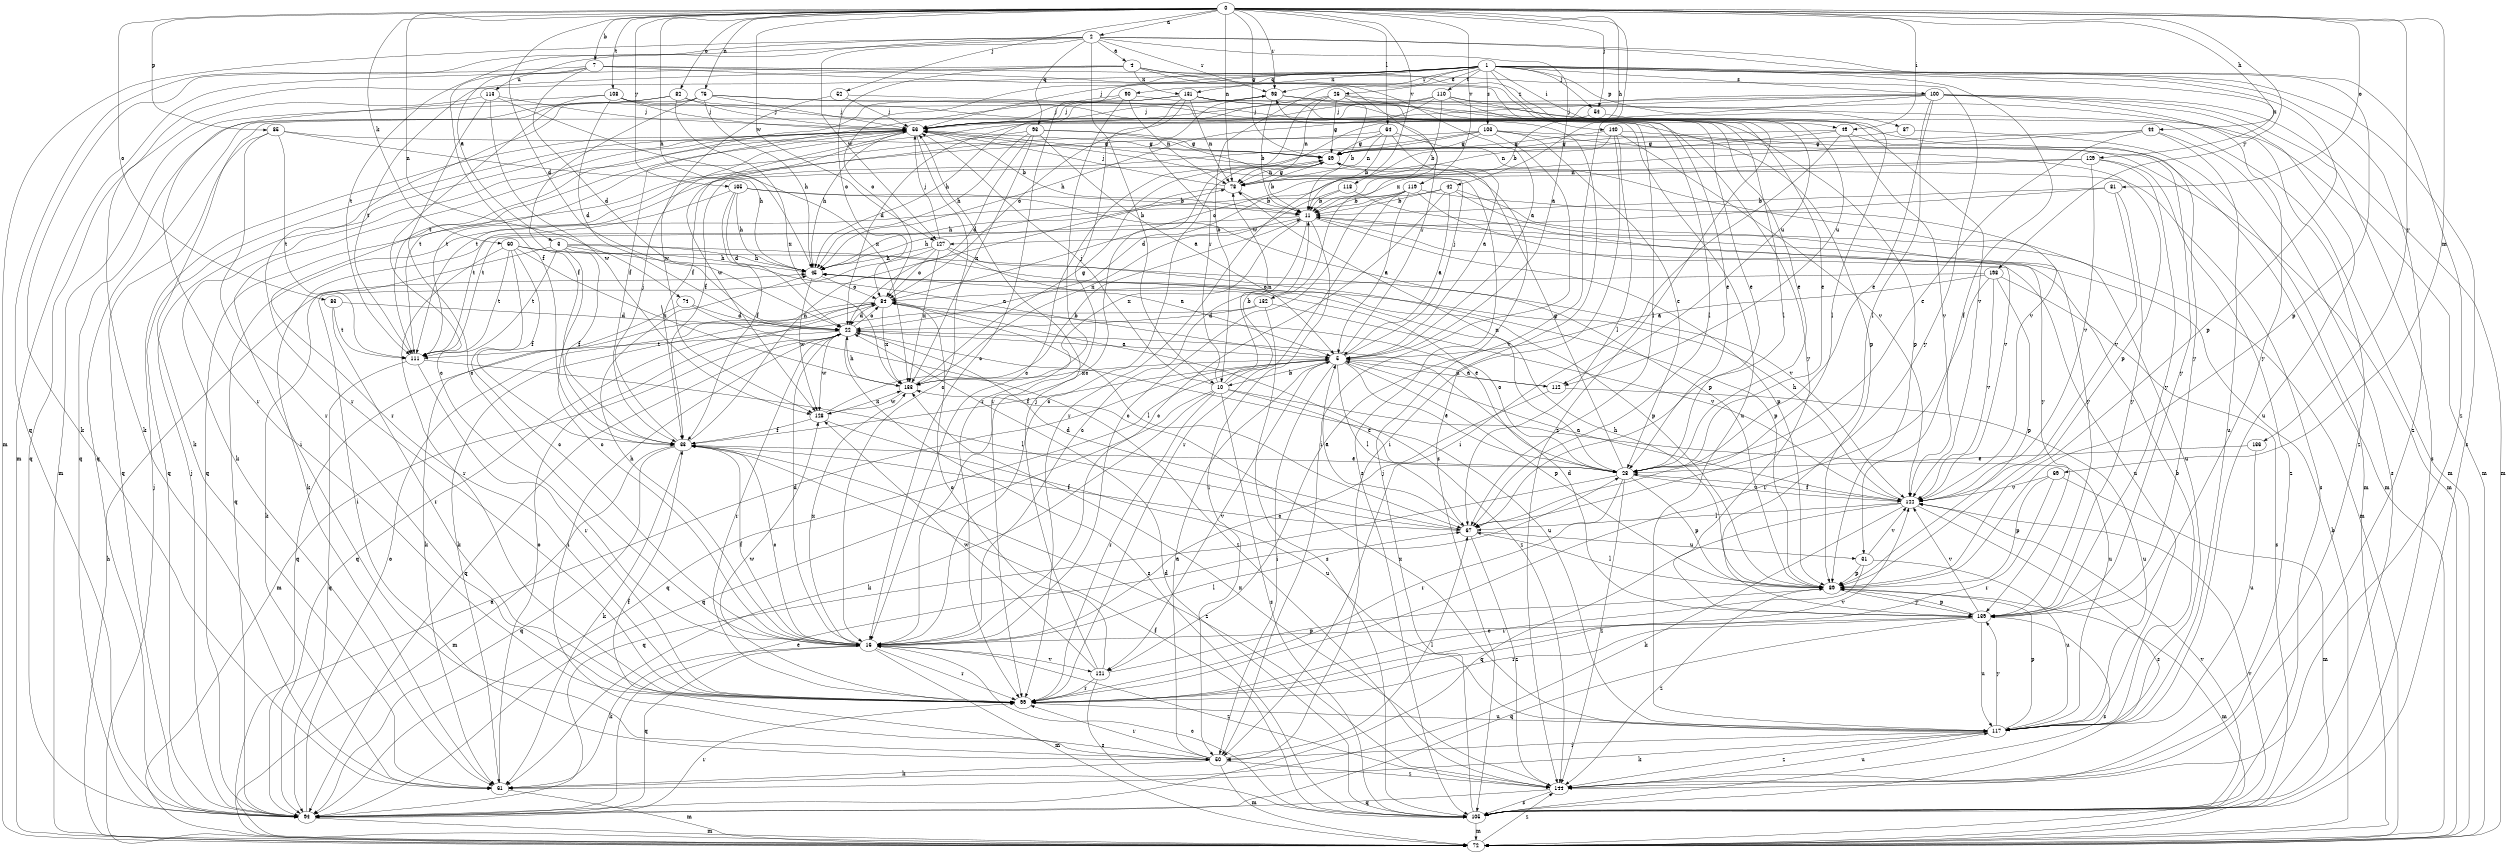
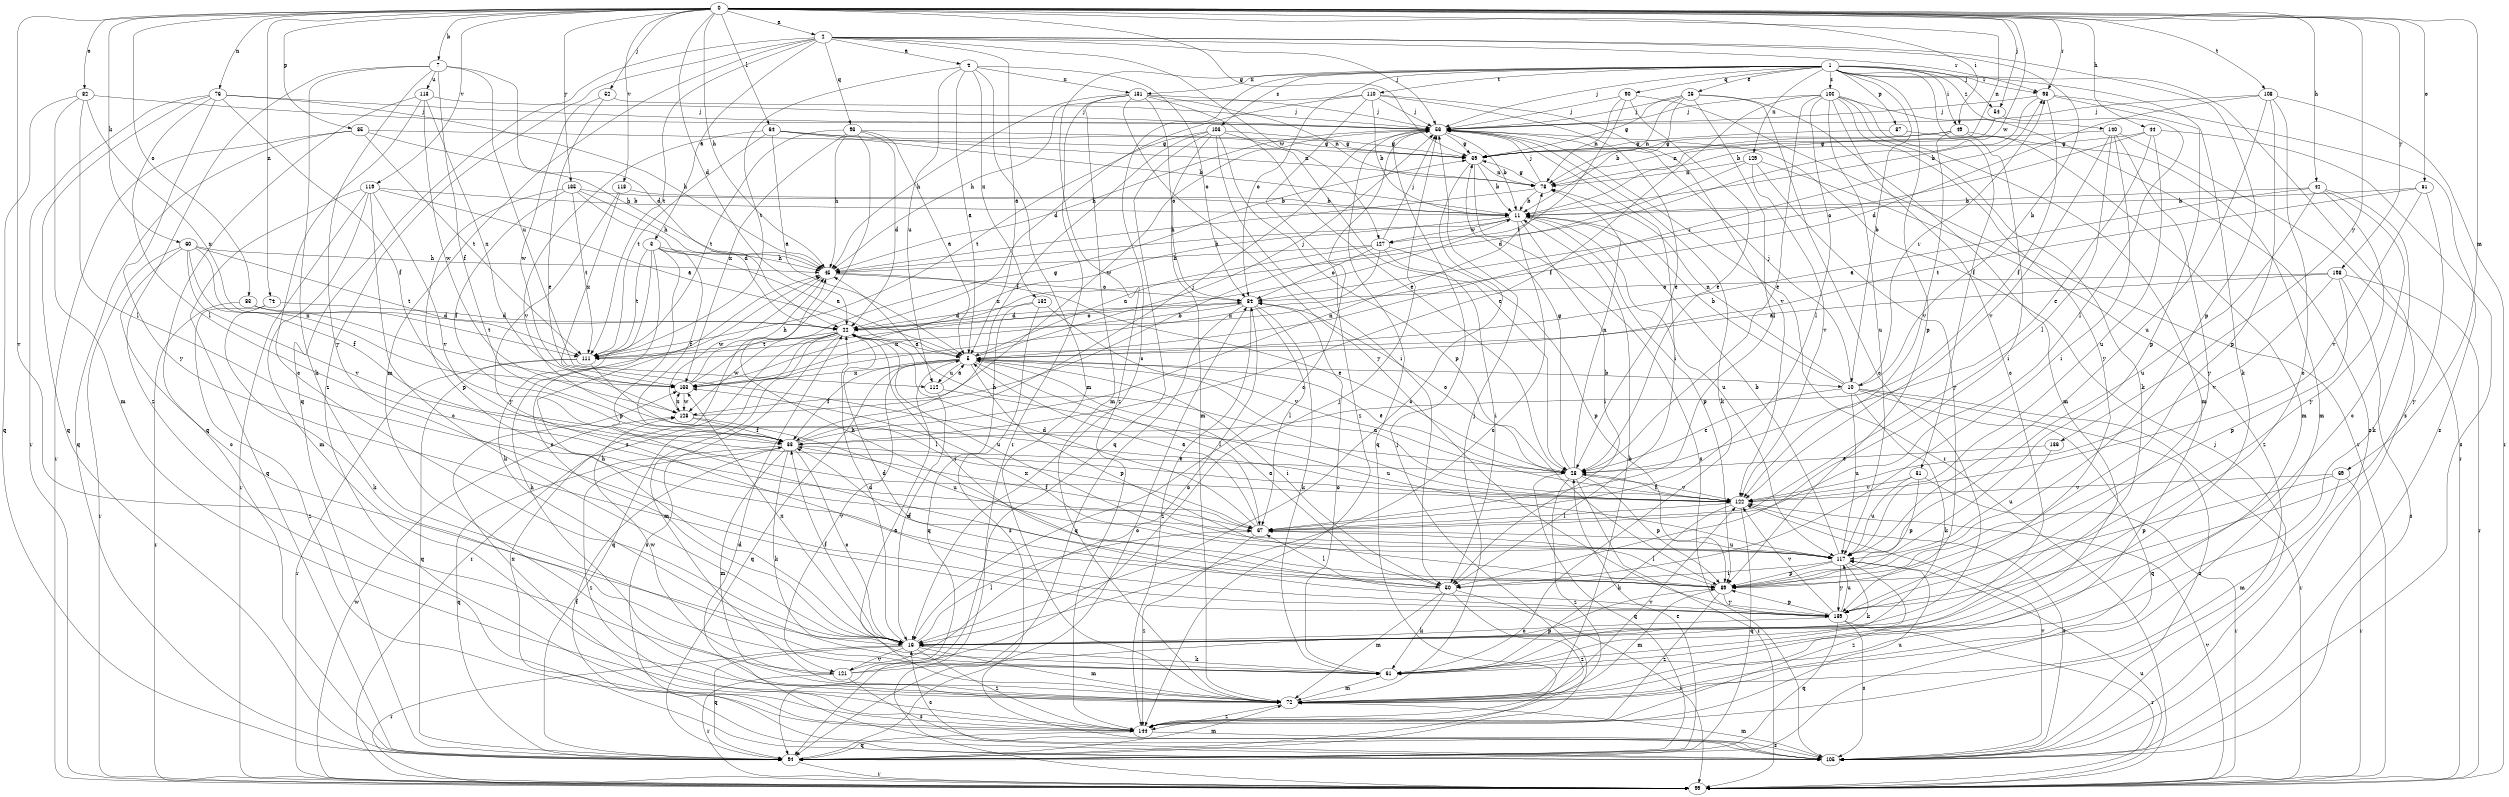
edge "2" -> "56": added, label "j"
edge "133" -> "22": now "133" -> "45"
edge "67" -> "31": now "67" -> "117"
